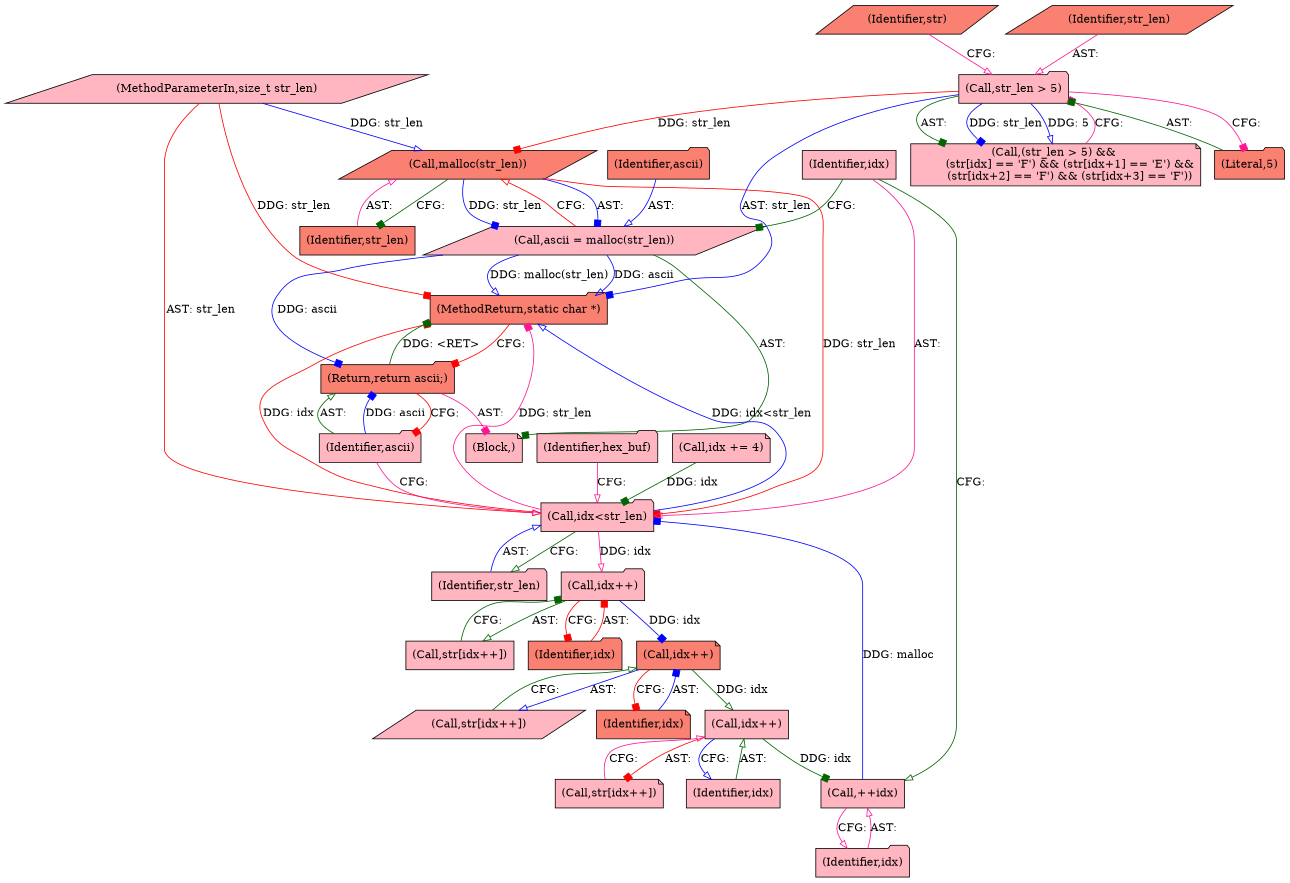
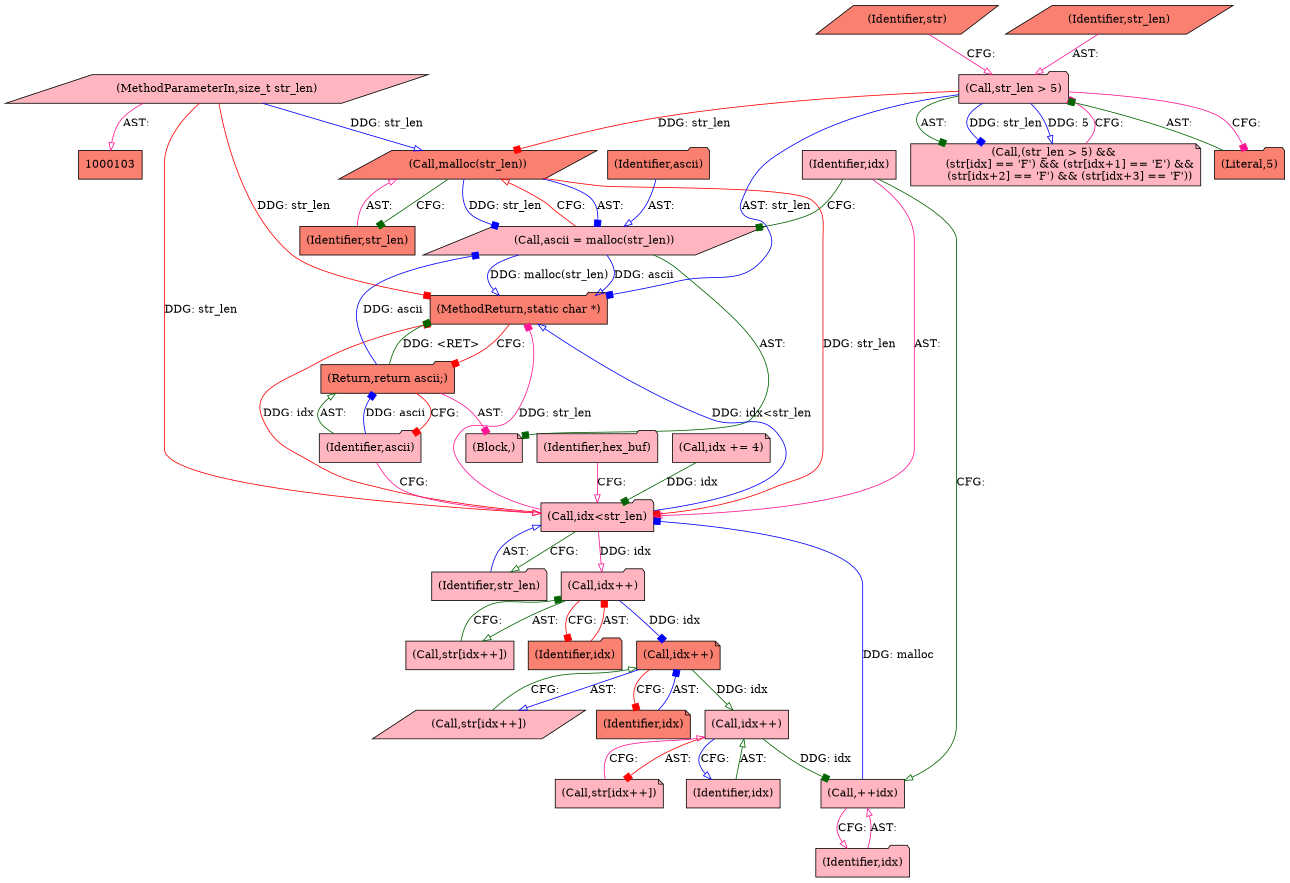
node "1000103": added
edge "(Call,ascii = malloc(str_len))" -> "(Return,return ascii;)": reversed
edge "(MethodParameterIn,size_t str_len)" -> "(Call,idx<str_len)": label "AST: str_len" -> "DDG: str_len"
